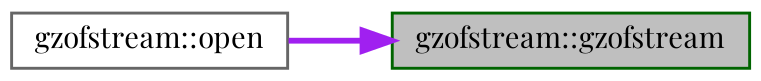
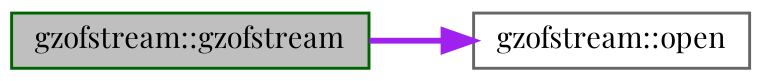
edge "gzofstream::open" -> "gzofstream::gzofstream": reversed
